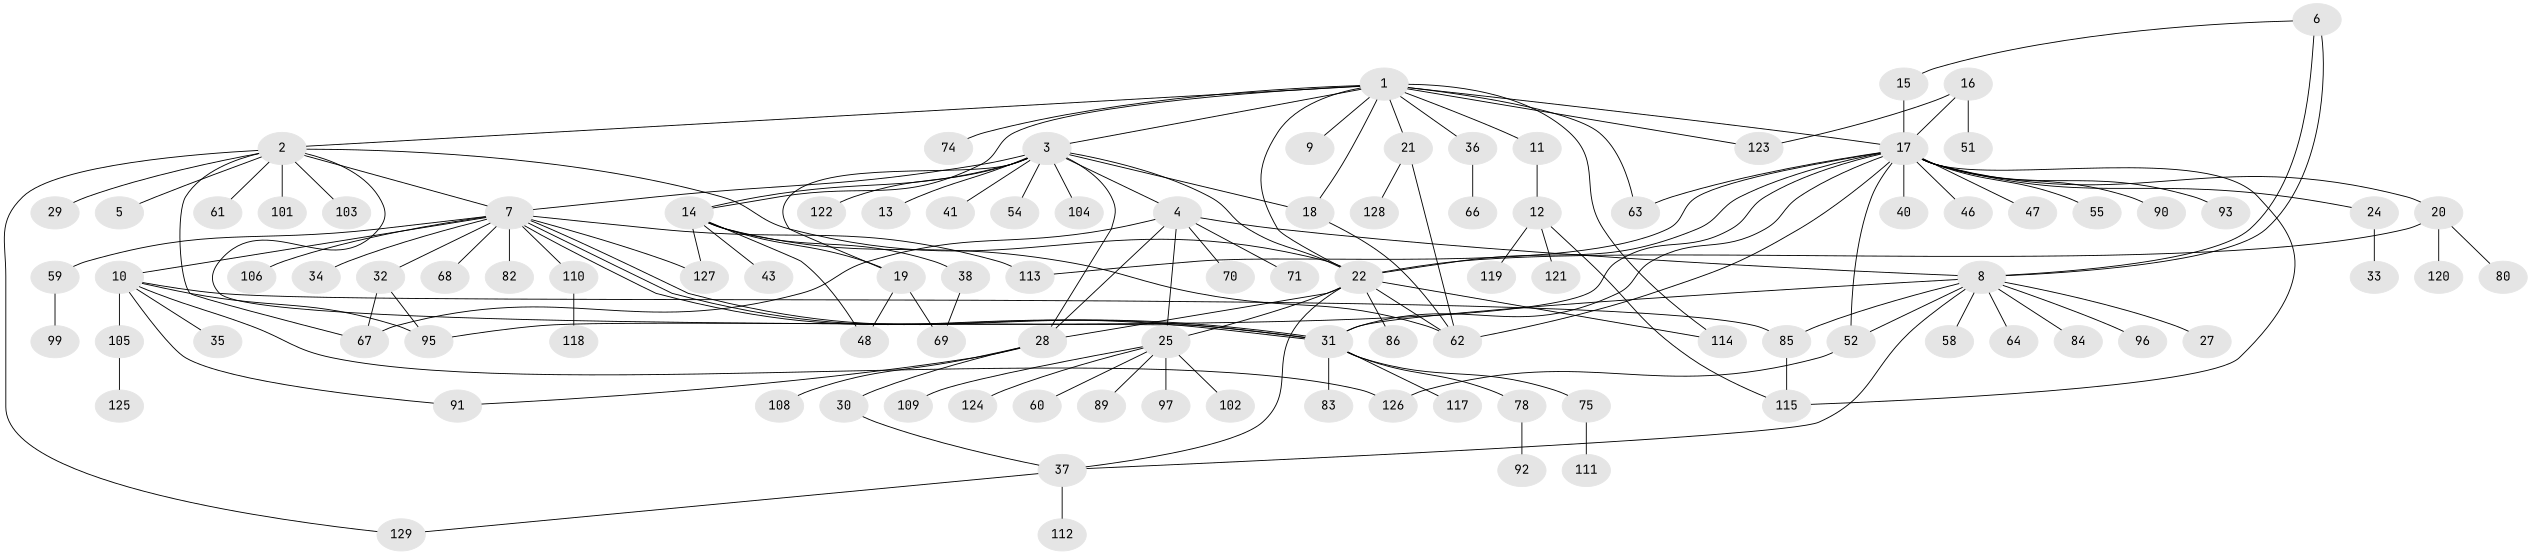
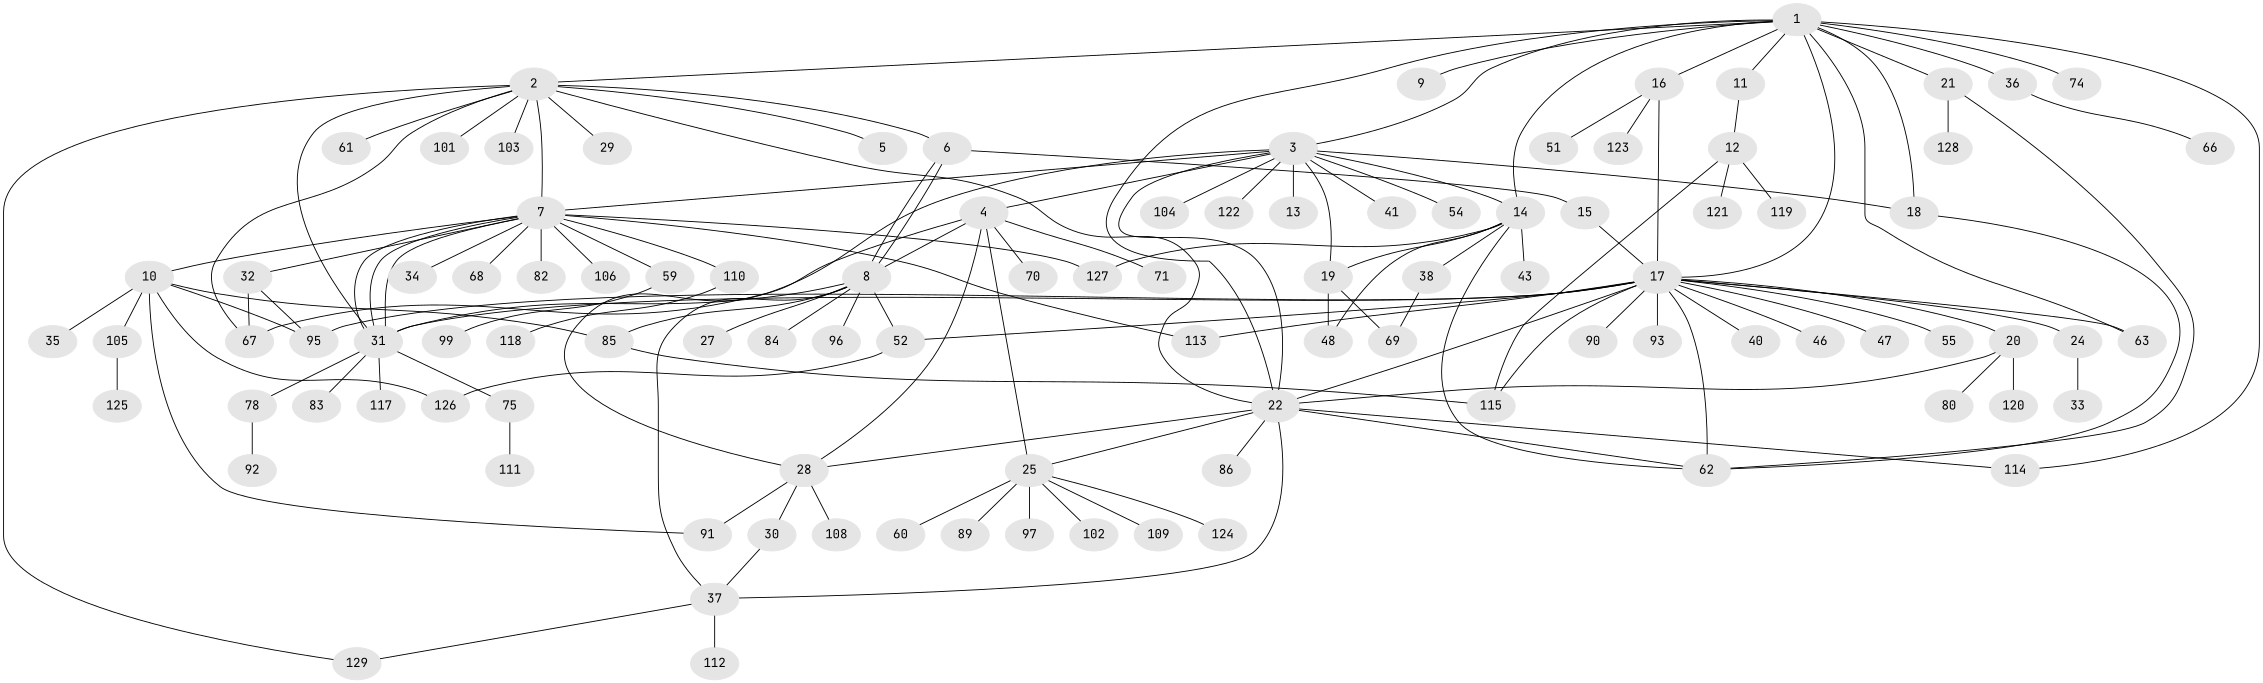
edge "2" -- "6": added
edge "1" -- "123": now "1" -- "16"
node "58": removed
node "64": removed
